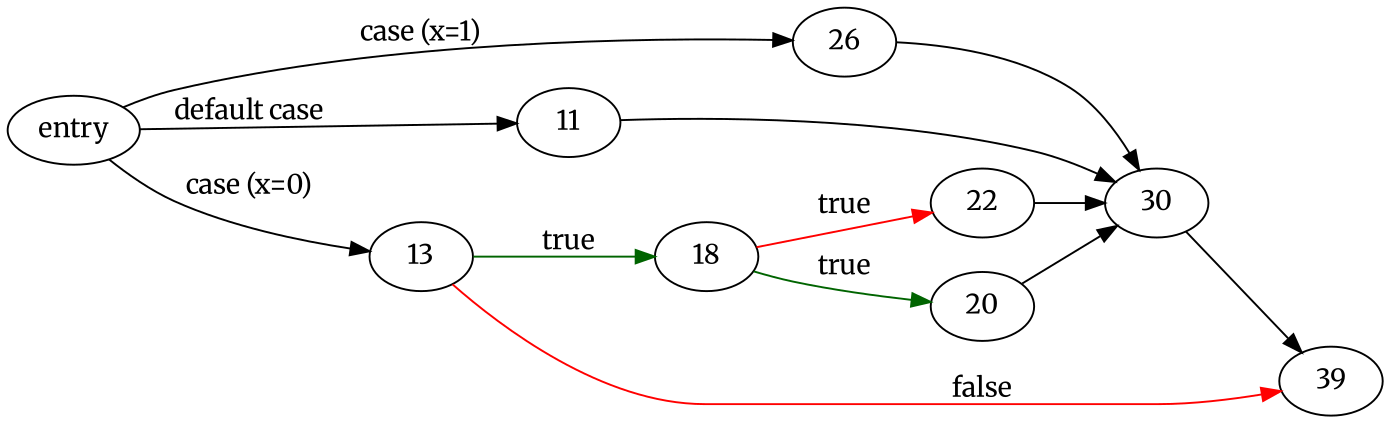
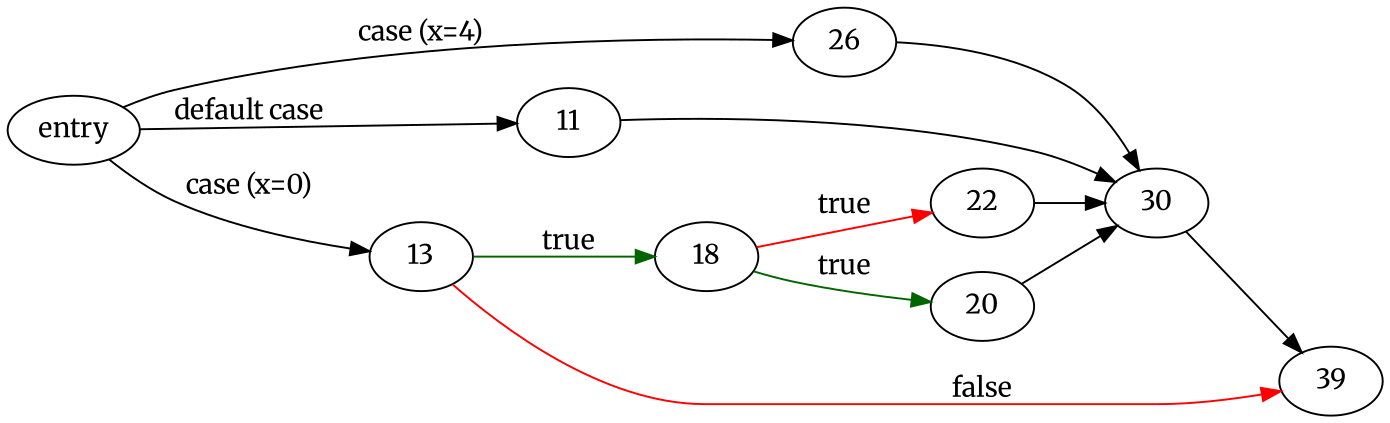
edge "entry" -> "26": label "case (x=1)" -> "case (x=4)"
